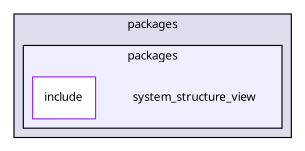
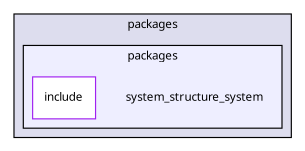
node "system_structure_view": label "system_structure_view" -> "system_structure_system"
